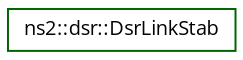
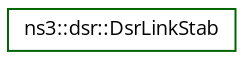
node "ns2::dsr::DsrLinkStab": label "ns2::dsr::DsrLinkStab" -> "ns3::dsr::DsrLinkStab"
